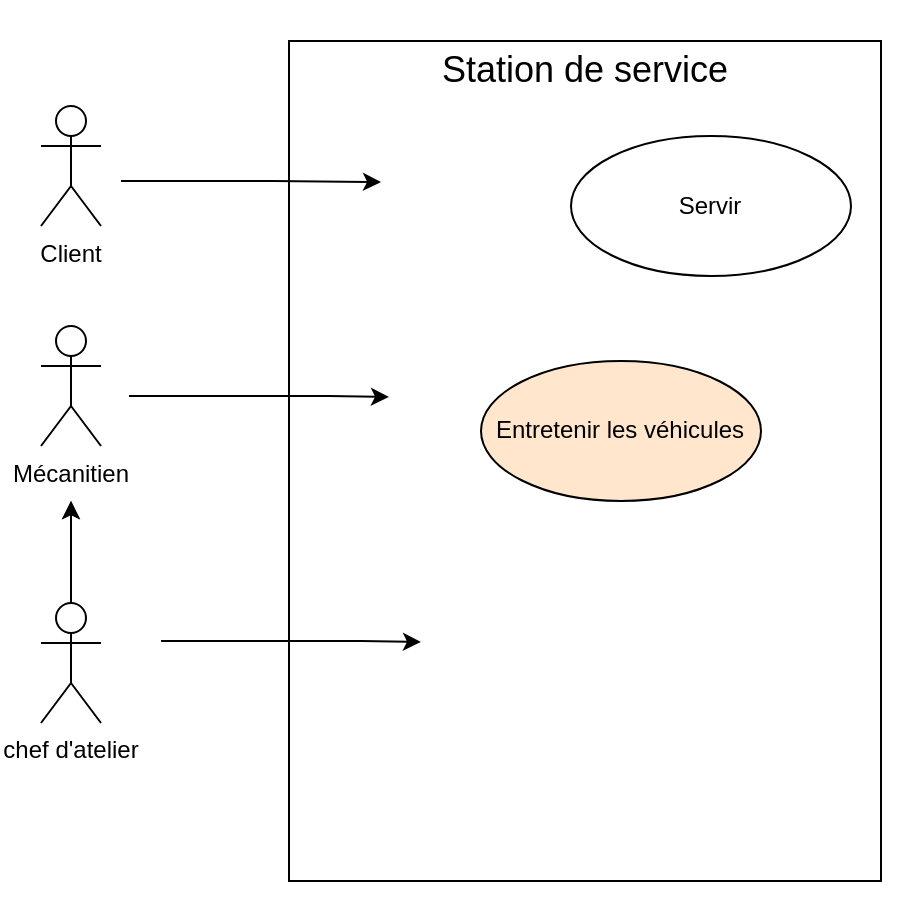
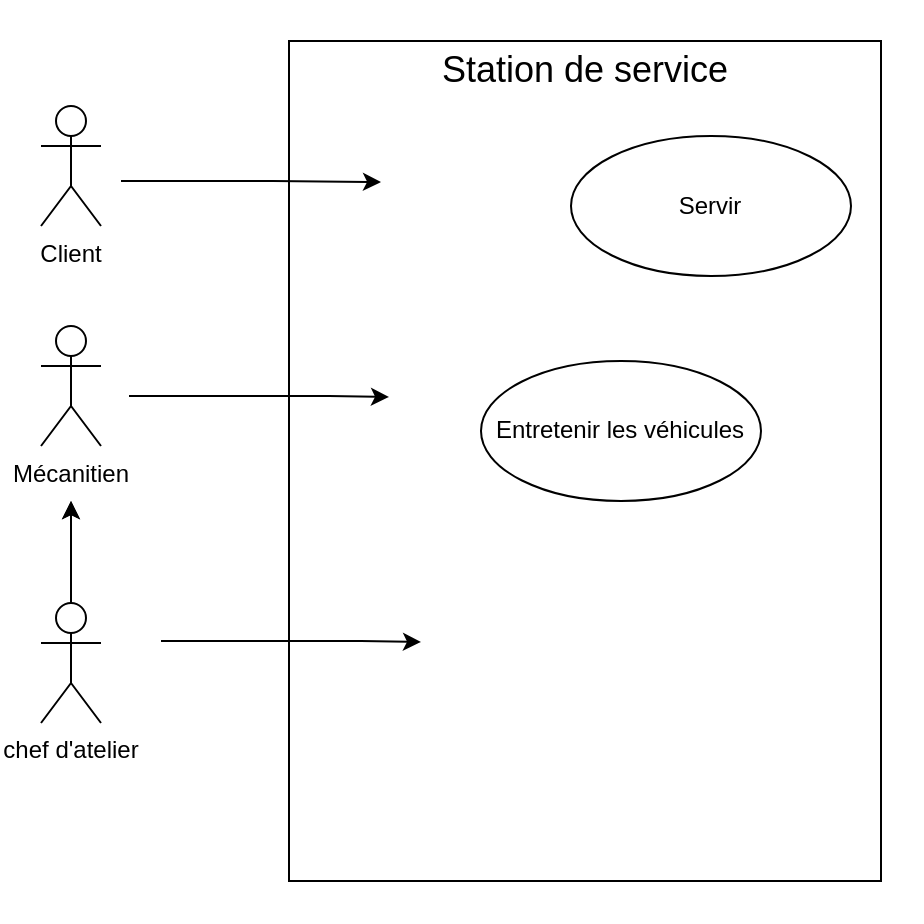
node "Entretenir les véhicules": fillcolor #ffe6cc -> #ffffff
